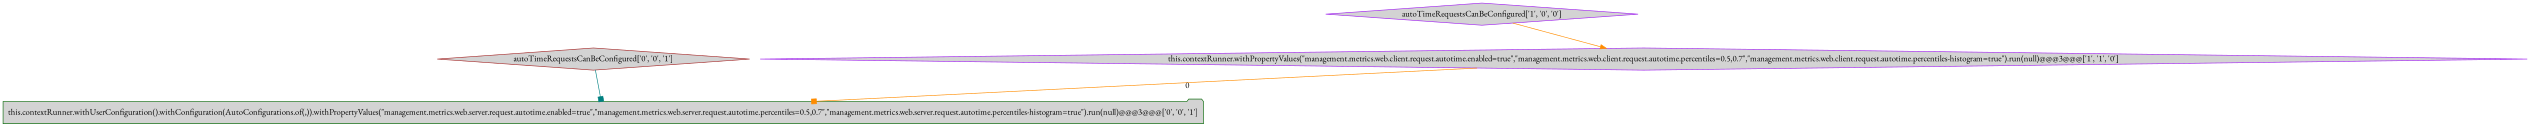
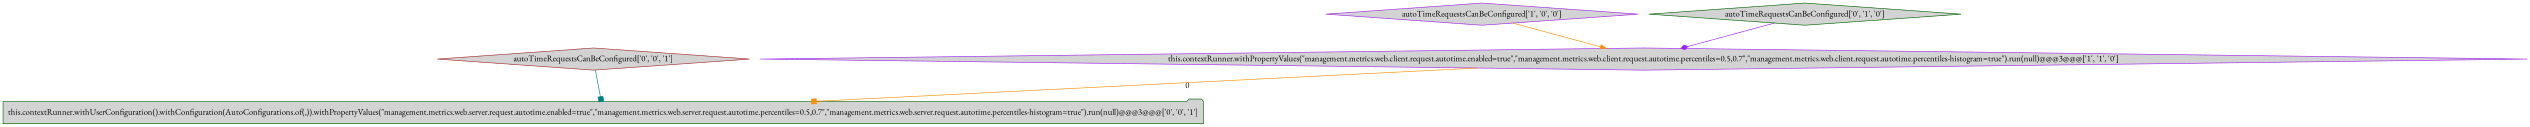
node "autoTimeRequestsCanBeConfigured['0', '1', '0']": added
